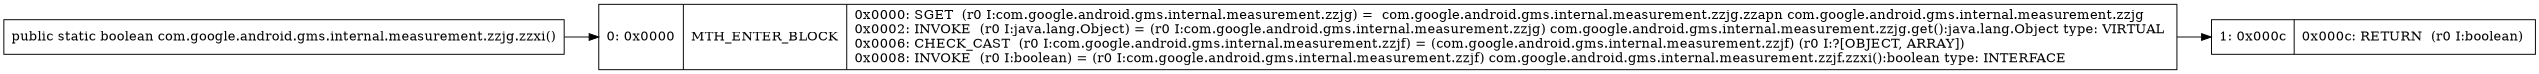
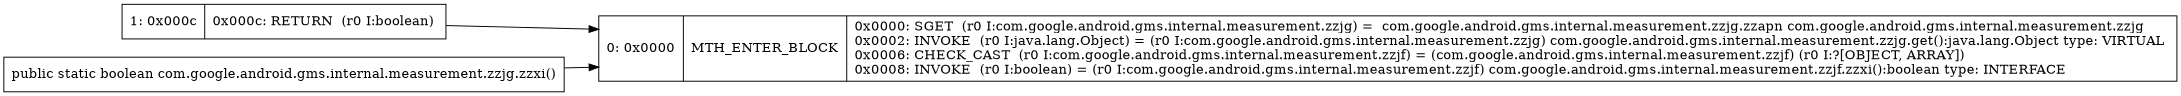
edge "0: 0x0000" -> "1: 0x000c": reversed
